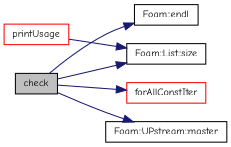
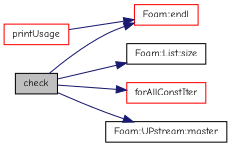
node "Foam::endl": color black -> red
edge "printUsage" -> "Foam::List::size": now "printUsage" -> "Foam::endl"
